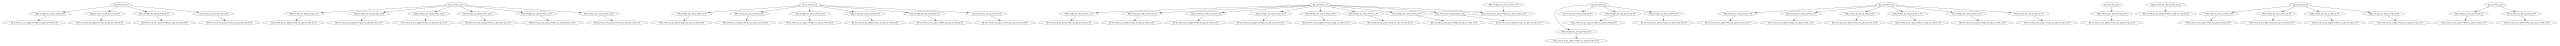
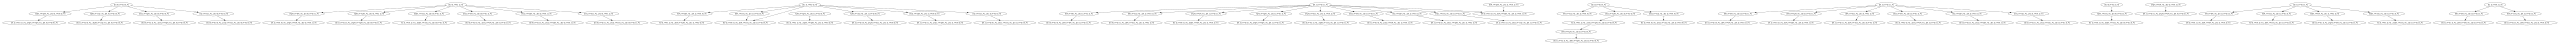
edge "[(0, 1)_H^(0, 0)_A]" -> "[right_H^right_A]__[(0, 1)_H^(0, 0)_A]": now "[(0, 1)_H^(0, 0)_A]" -> "[(0, 0)_H^(0, 0)_A]__[left_H^stay_A]__[(0, 1)_H^(0, 0)_A]"
edge "[(0, 2)_H^(0, 0)_A]" -> "[left_H^right_A]__[(0, 2)_H^(0, 0)_A]": now "[(0, 2)_H^(0, 1)_A]__[stay_H^right_A]__[(0, 2)_H^(0, 0)_A]" -> "[left_H^right_A]__[(0, 2)_H^(0, 0)_A]"
